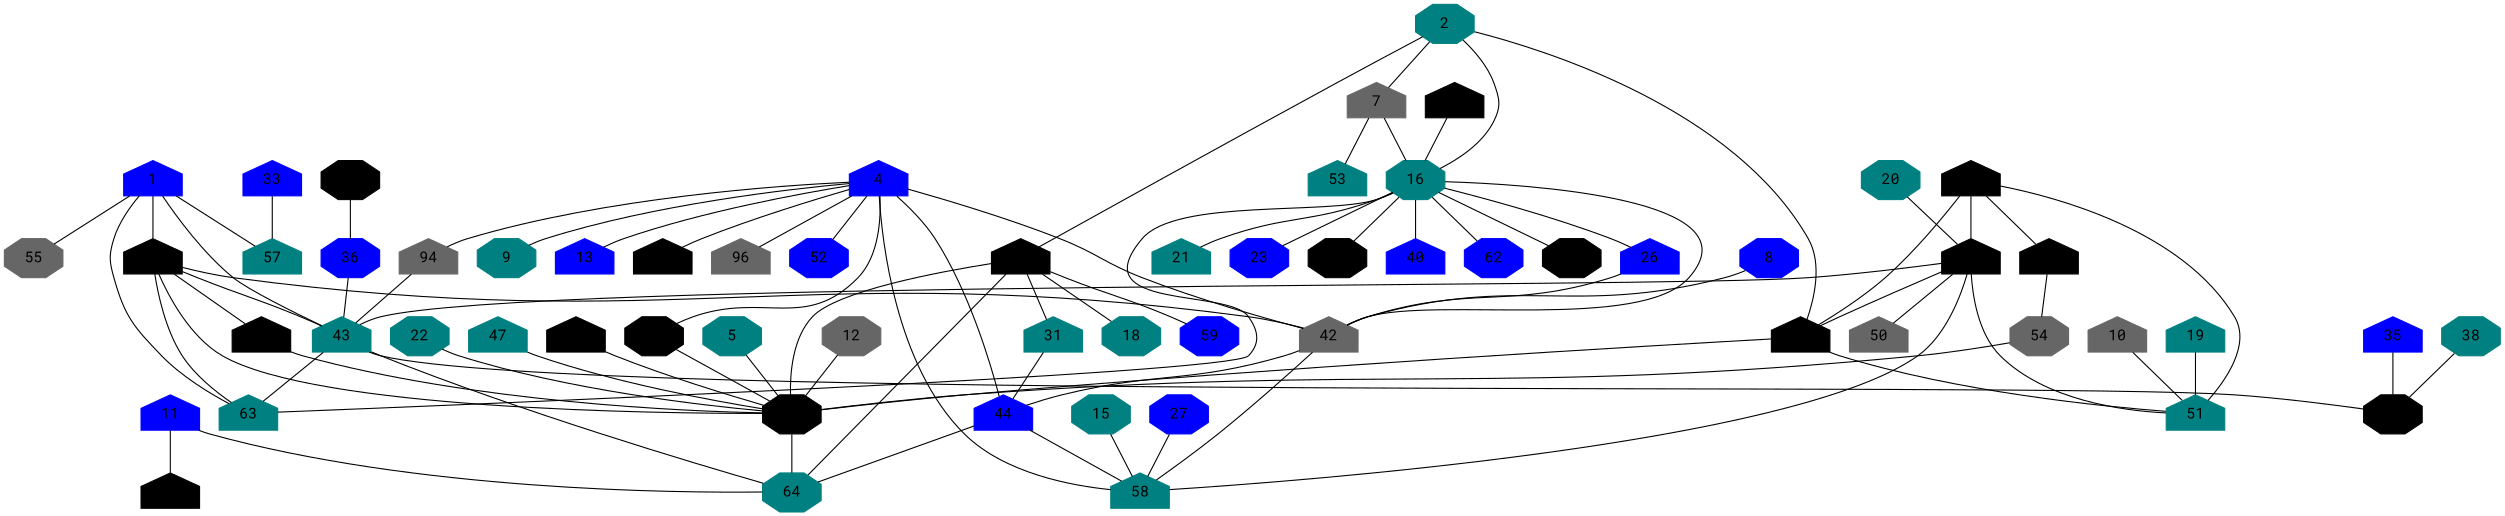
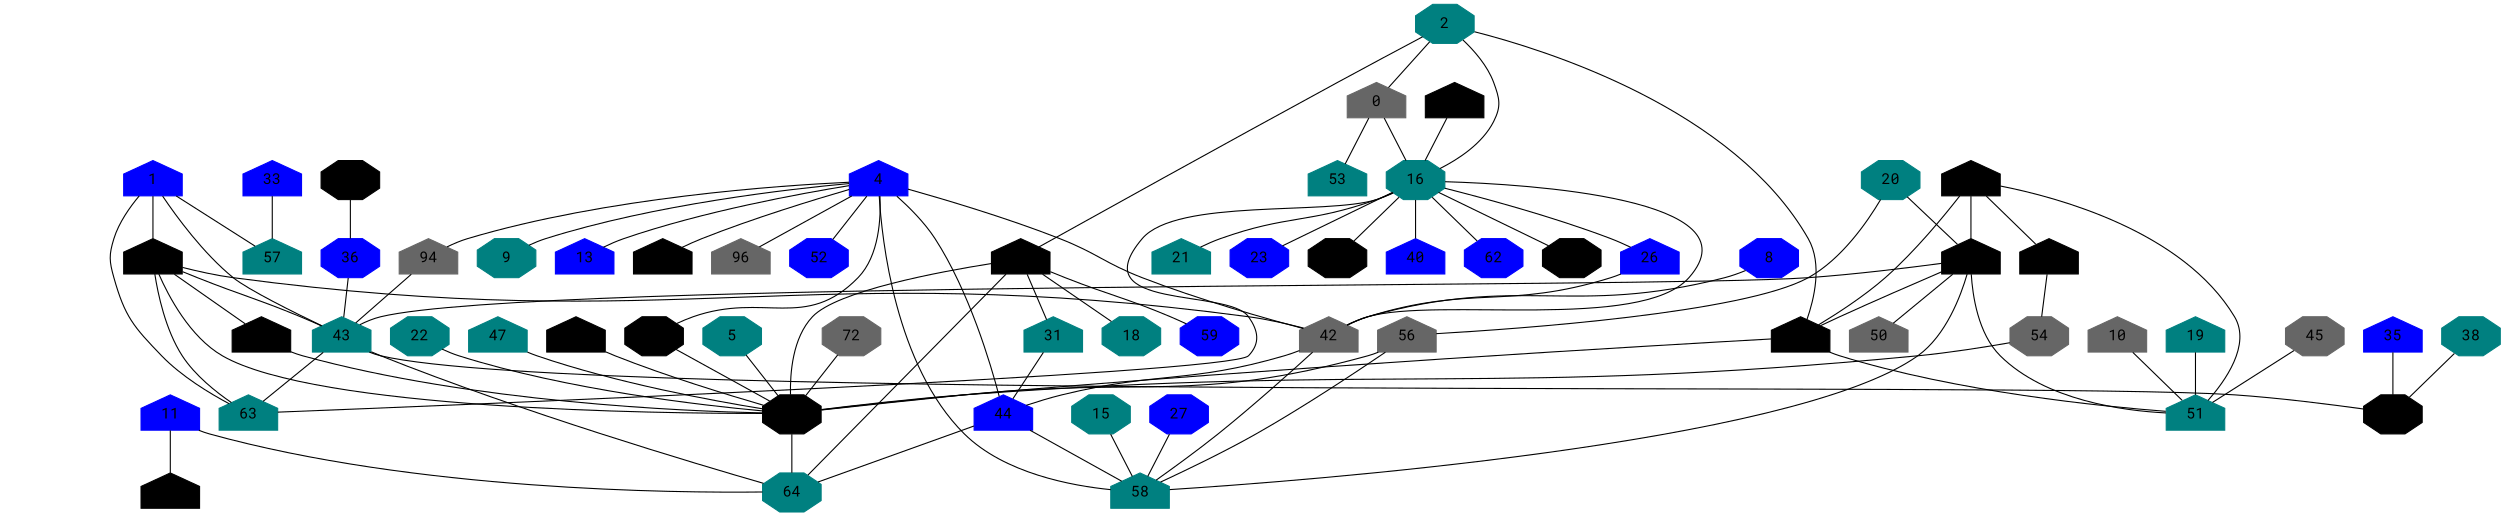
node "7": label "7" -> "0"
node "55": removed
node "12": label "12" -> "72"
node "56": added
node "45": added
